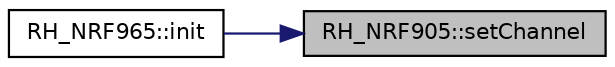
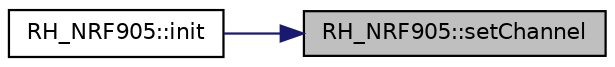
node "RH_NRF965::init": label "RH_NRF965::init" -> "RH_NRF905::init"
